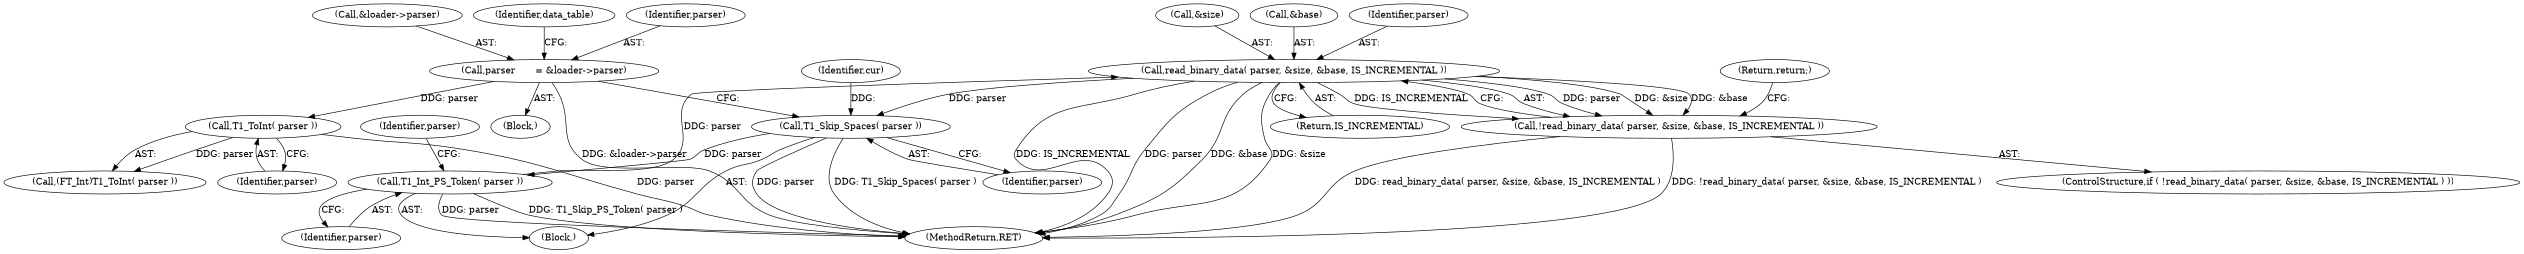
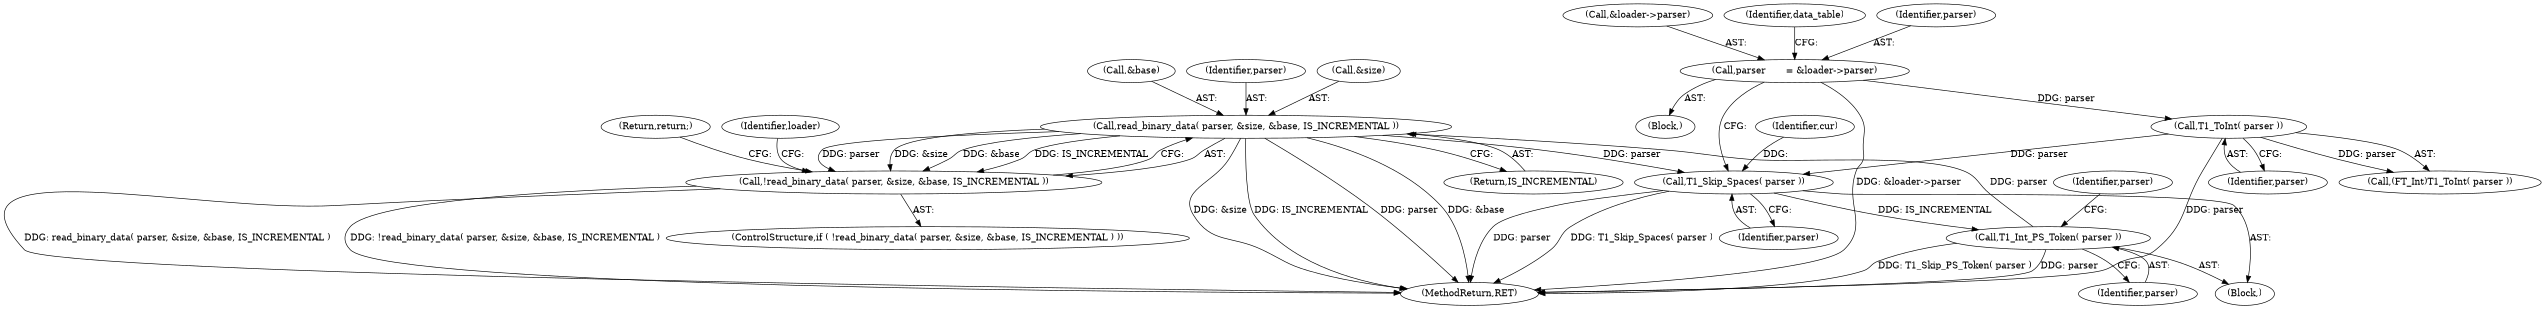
node "(Identifier,loader)": added
edge "(Call,T1_ToInt( parser ))" -> "(Call,T1_Skip_Spaces( parser ))": added, label "DDG: parser"
edge "(Call,T1_Skip_Spaces( parser ))" -> "(Call,T1_Int_PS_Token( parser ))": label "DDG: parser" -> "DDG: IS_INCREMENTAL"
